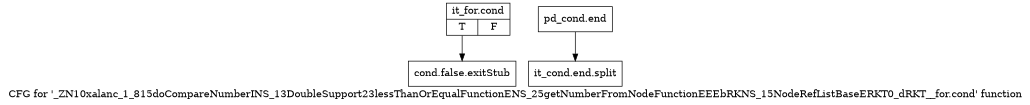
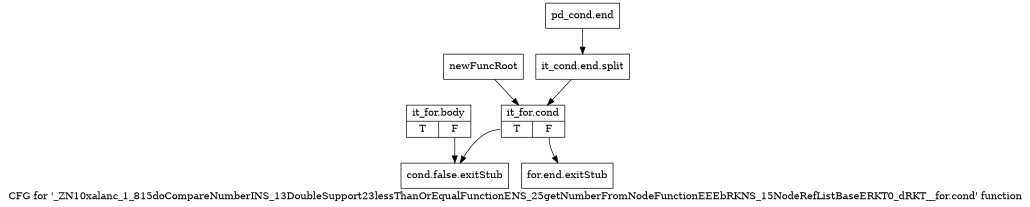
node "newFuncRoot": added
edge "it_cond.end.split" -> "it_for.cond": added
node "it_for.body": added
node "for.end.exitStub": added
